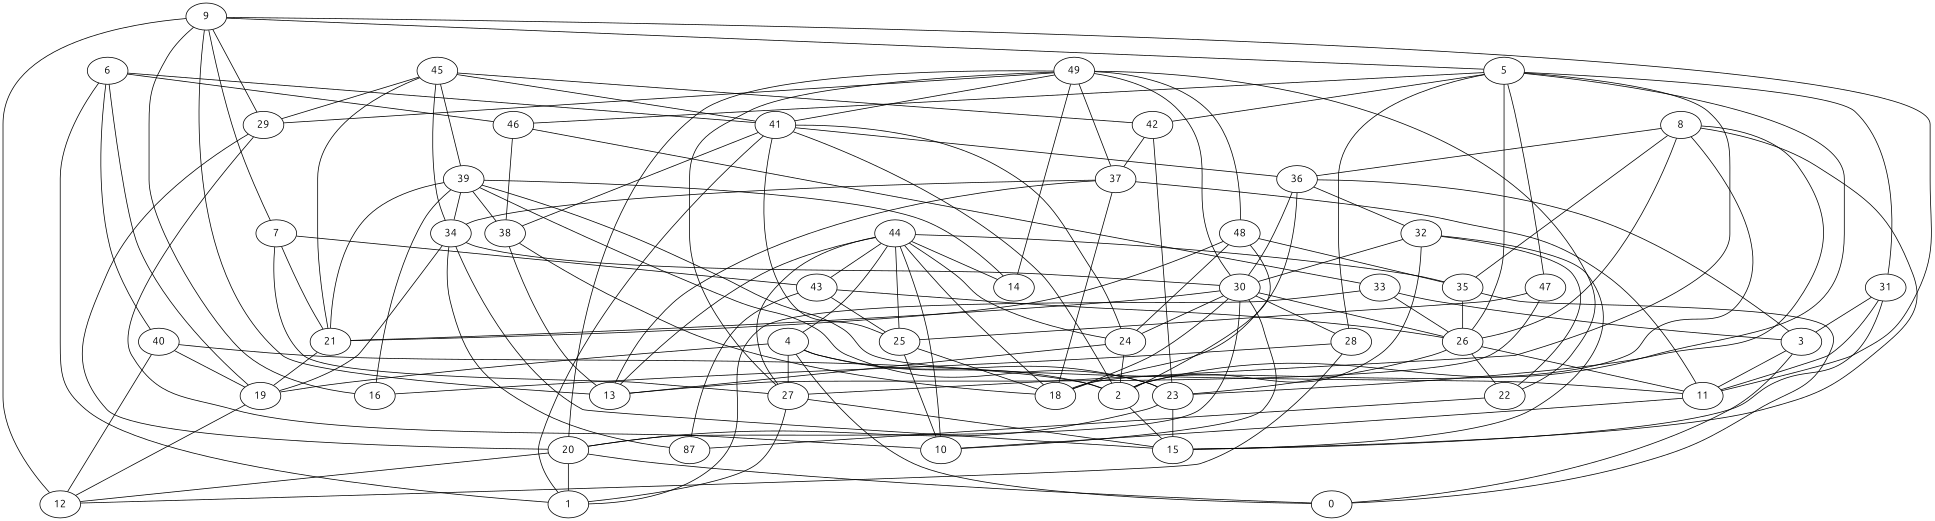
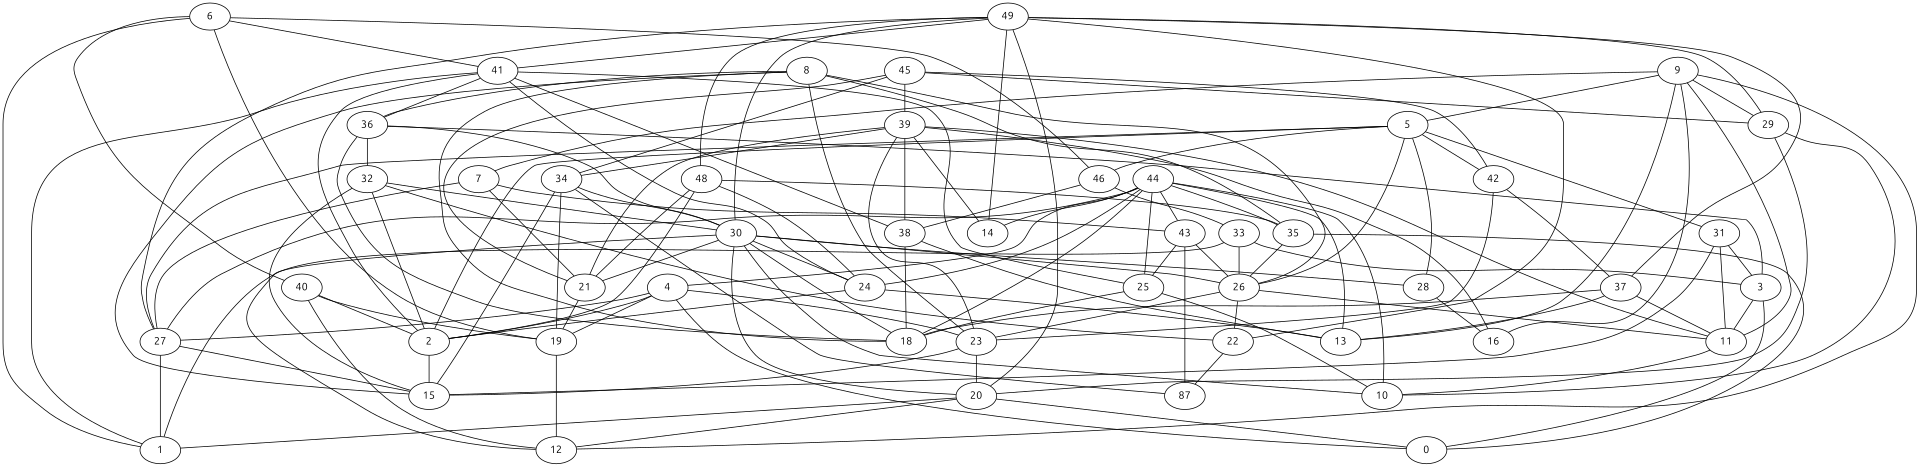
edge "45" -- "41": removed
edge "37" -- "34": removed
node "47": removed
edge "28" -- "12": now "30" -- "12"
